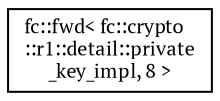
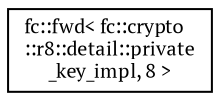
node "fc::fwd< fc::crypto ::r1::detail::private _key_impl, 8 >": label "fc::fwd< fc::crypto ::r1::detail::private _key_impl, 8 >" -> "fc::fwd< fc::crypto ::r8::detail::private _key_impl, 8 >"
